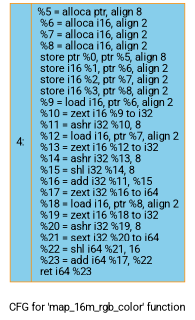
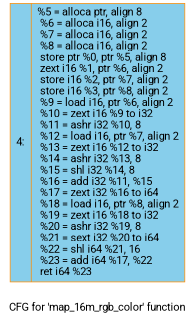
node "4:": text "store i16 %1, ptr %6, align 2" -> "zext i16 %1, ptr %6, align 2"
